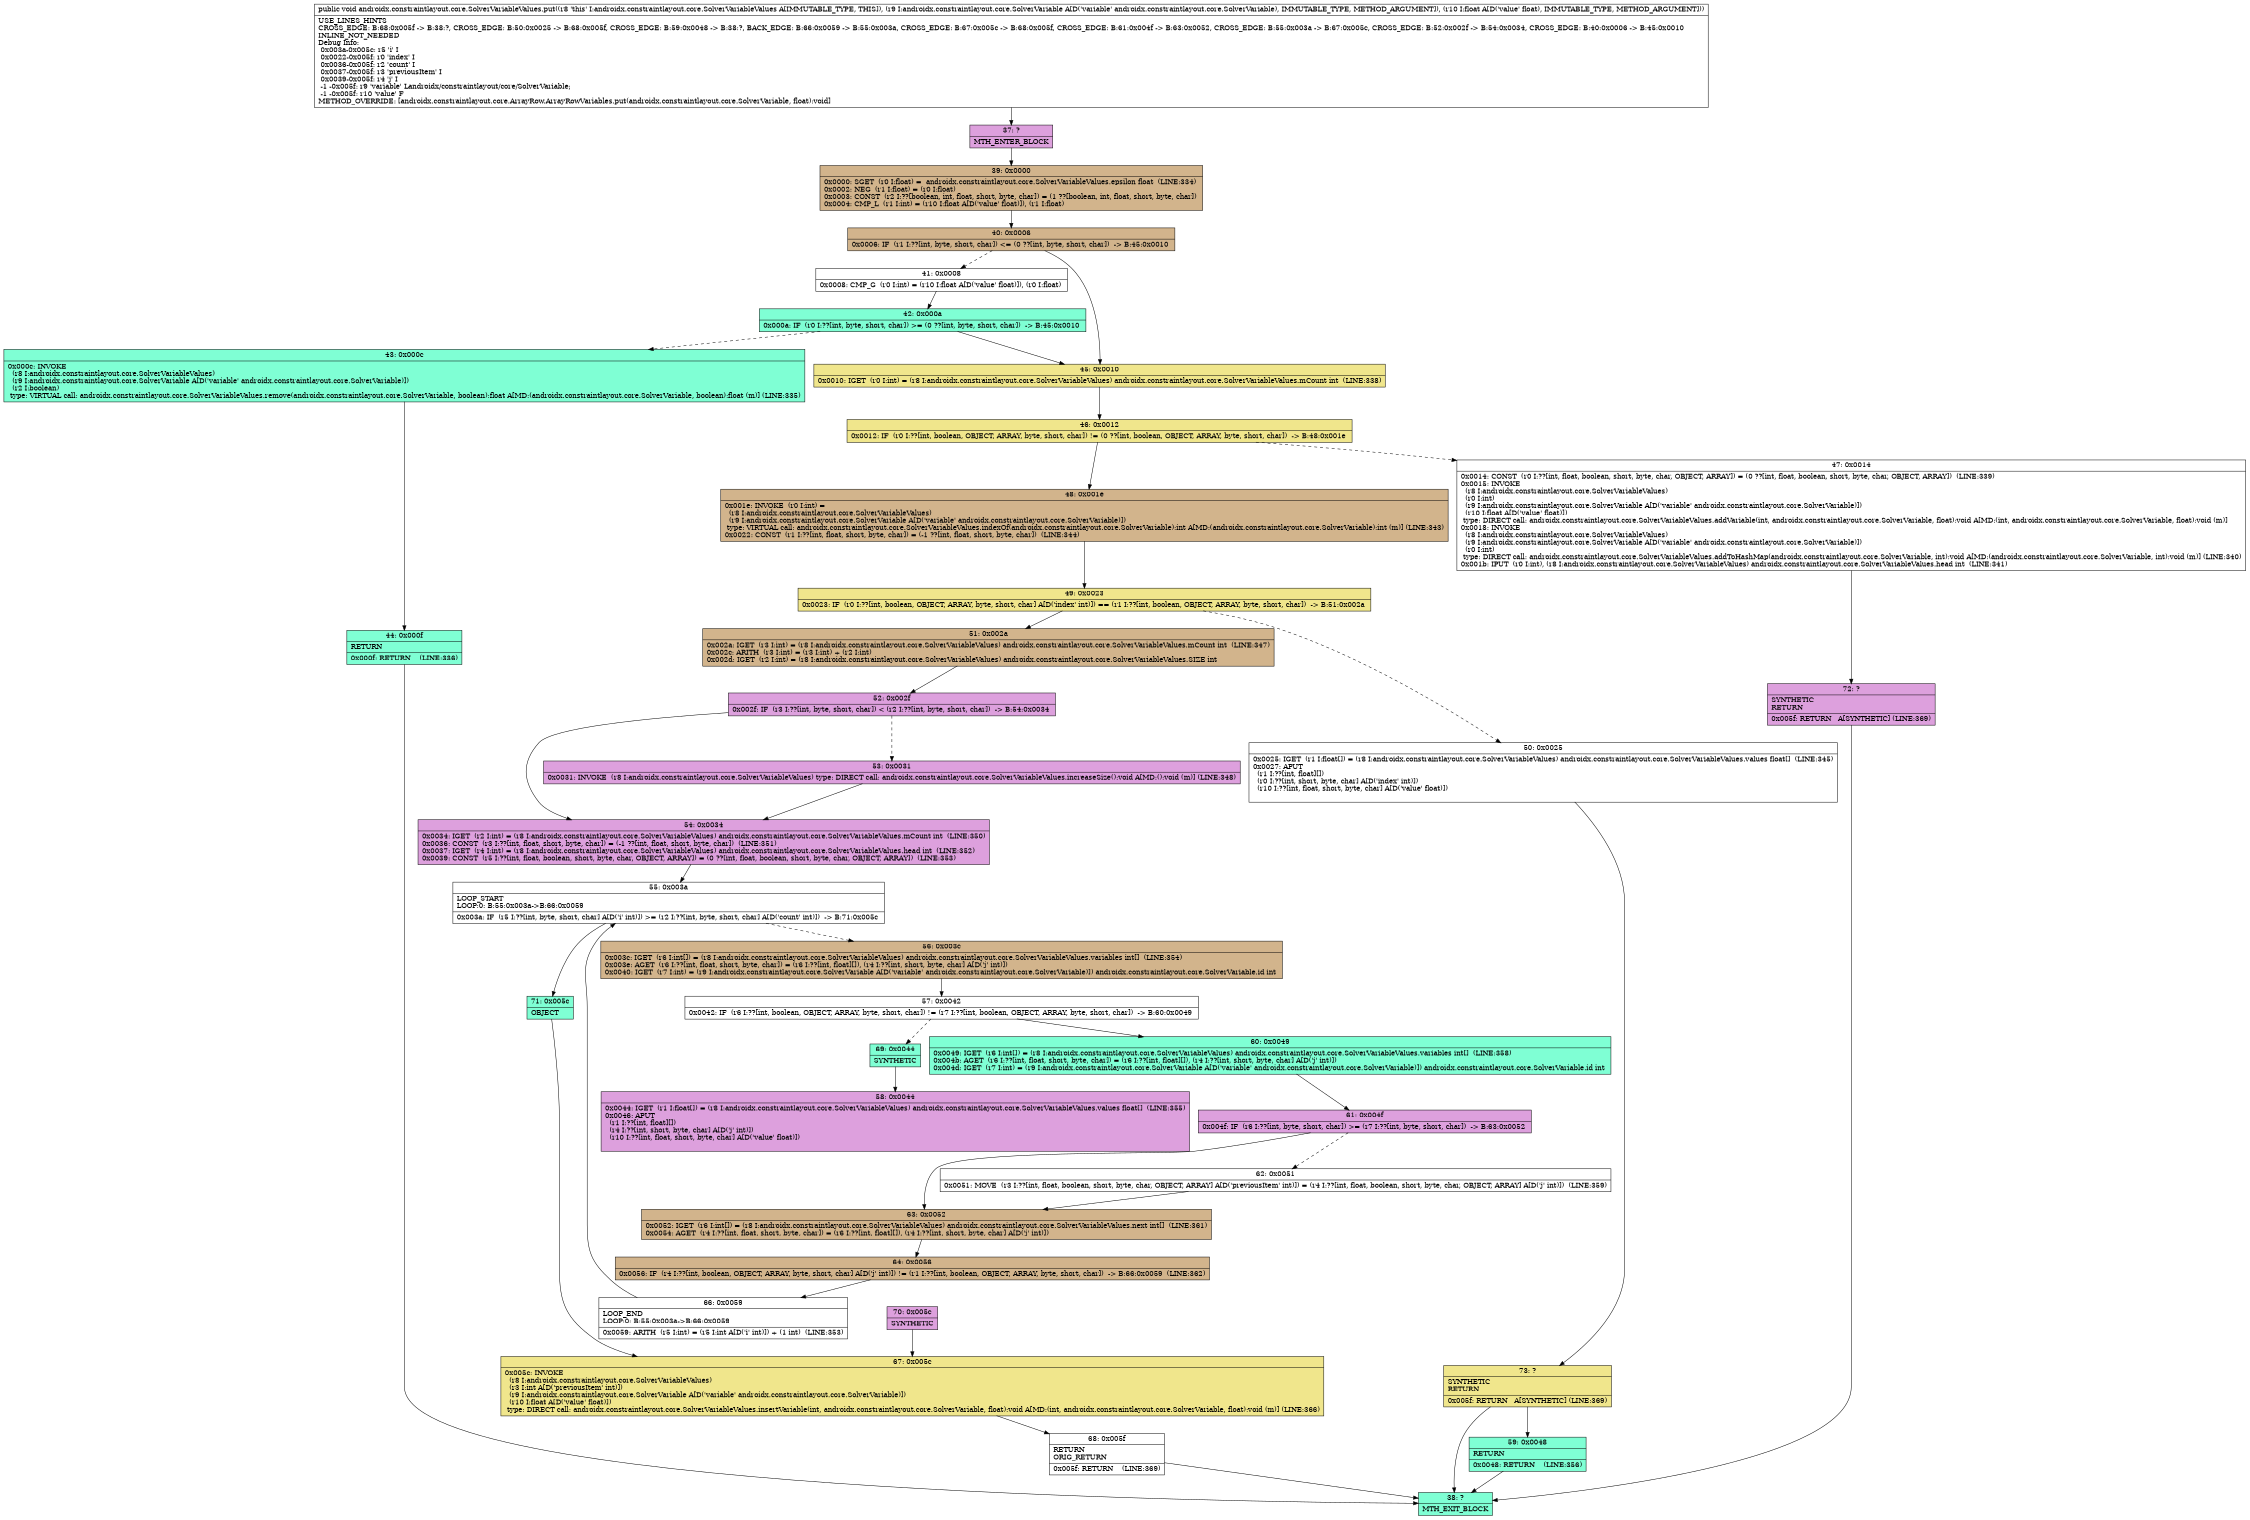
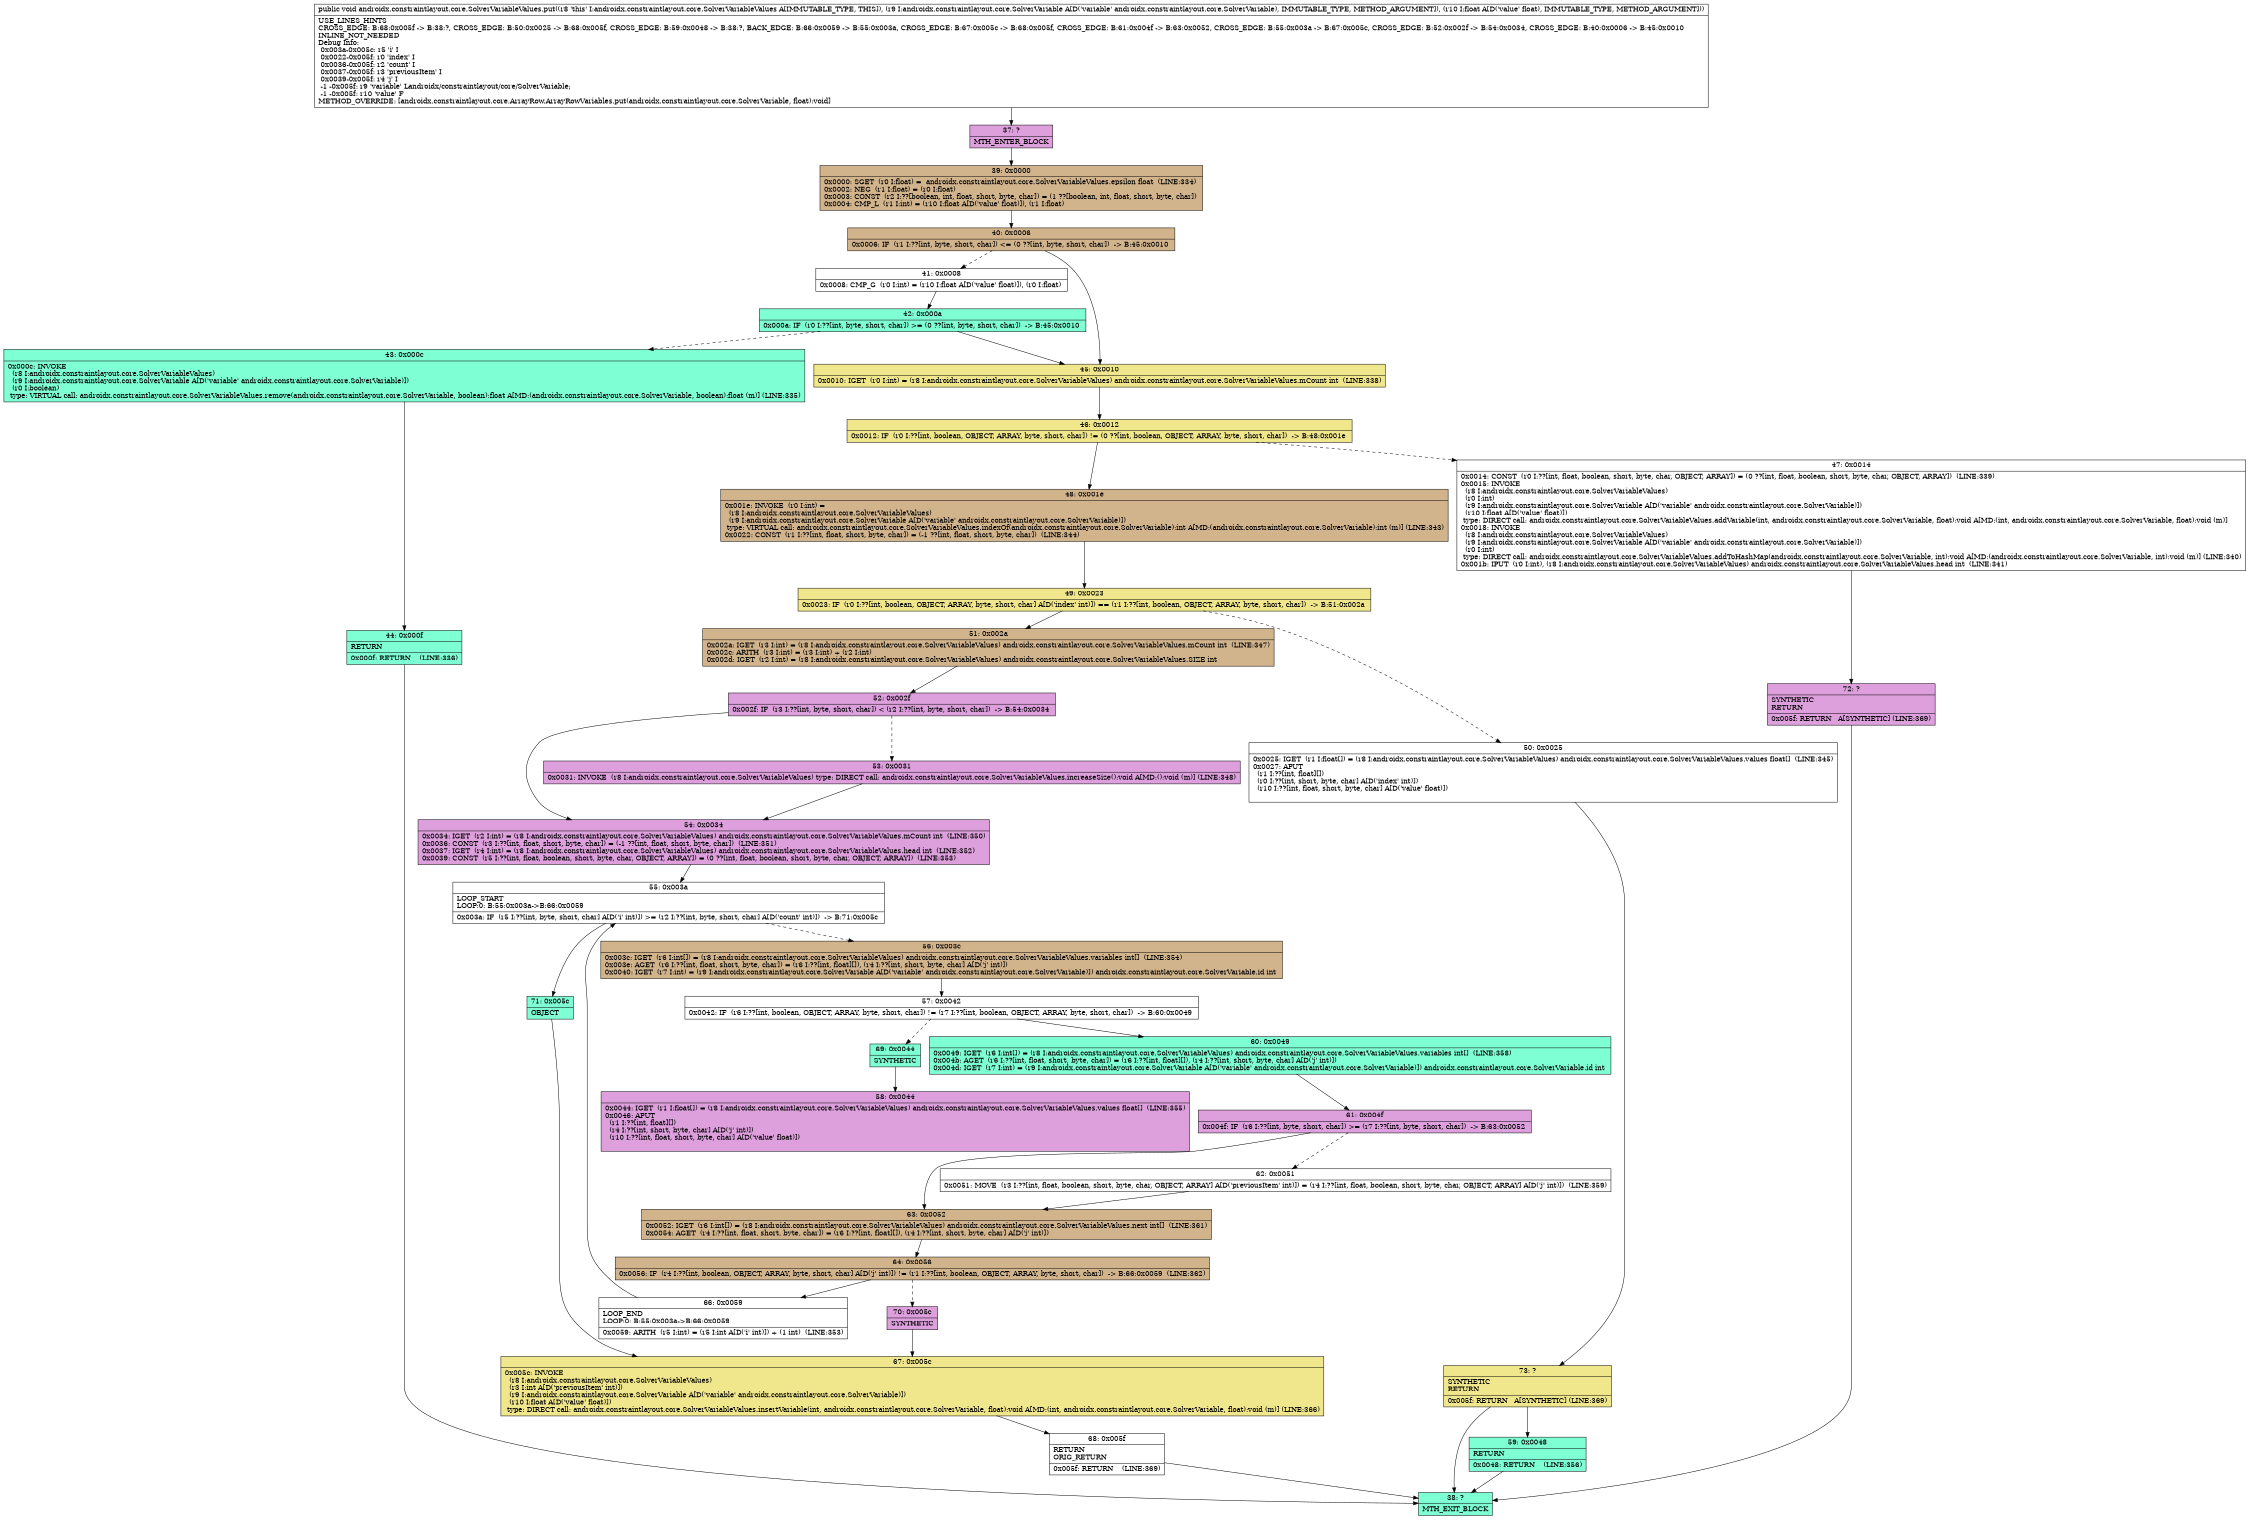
node "43: 0x000c": text "(r2 I:boolean)" -> "(r0 I:boolean)"
edge "64: 0x0056" -> "70: 0x005c": added
